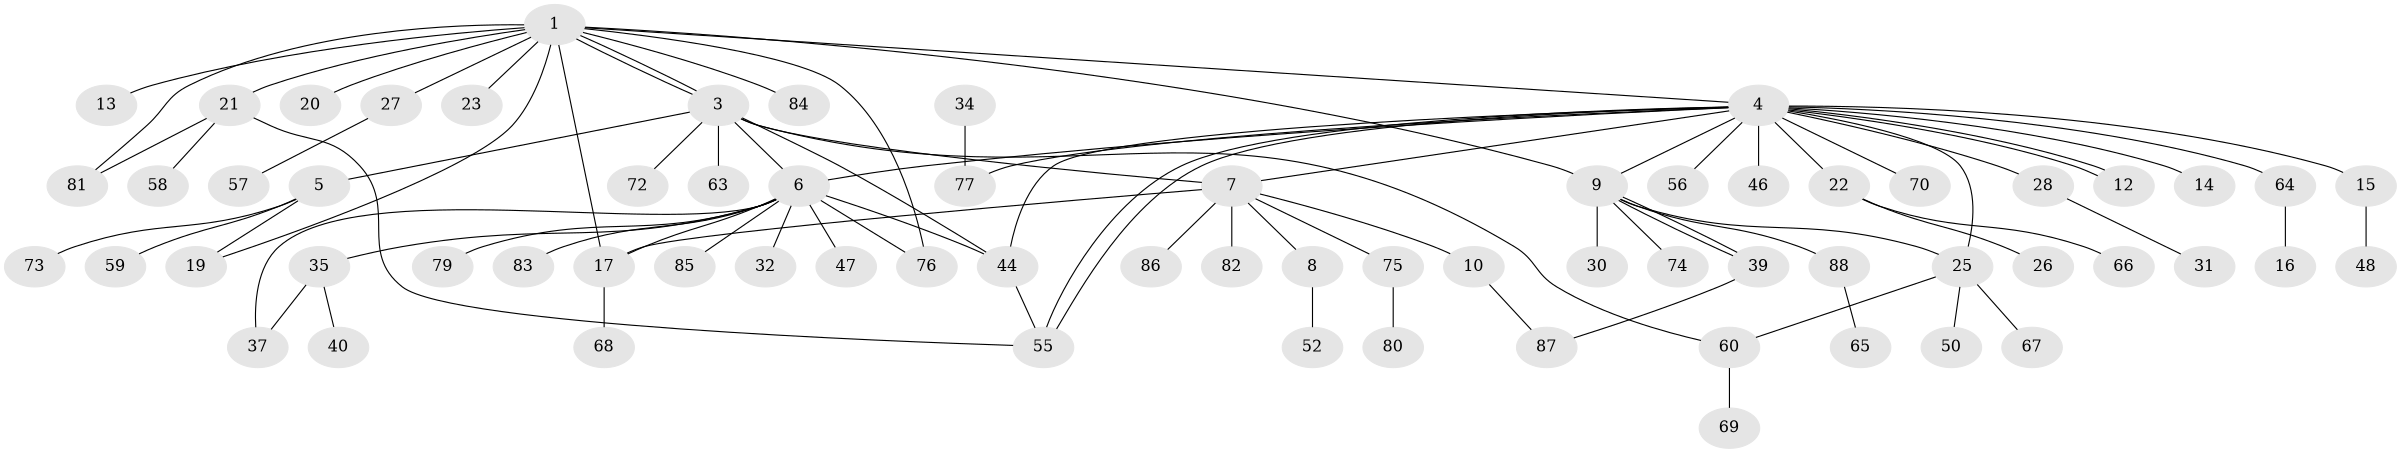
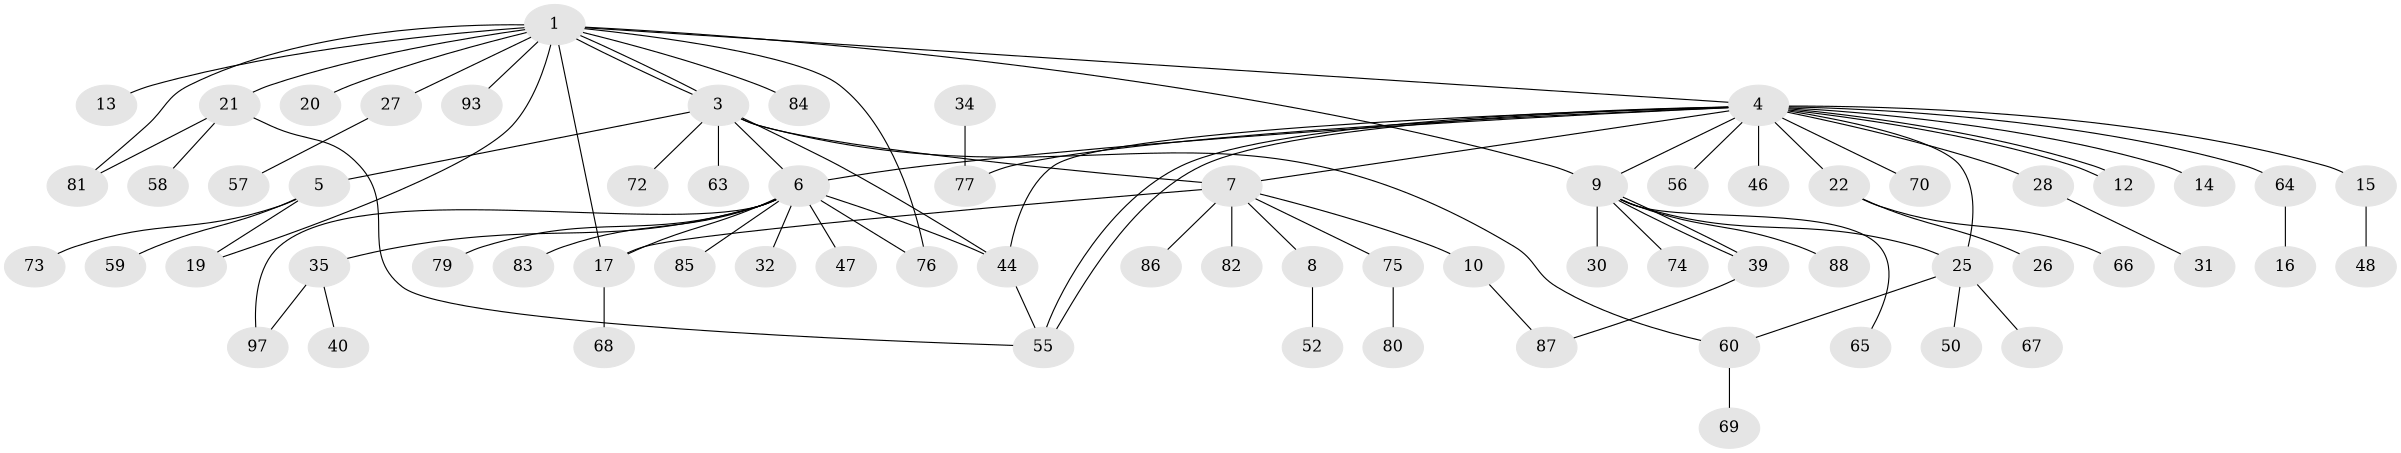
node "23": label "23" -> "93"
edge "88" -- "65": now "9" -- "65"
node "37": label "37" -> "97"
